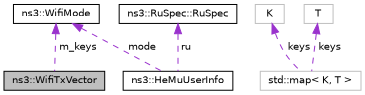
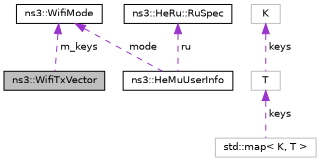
node "ns3::RuSpec::RuSpec": label "ns3::RuSpec::RuSpec" -> "ns3::HeRu::RuSpec"
edge "std::map< K, T >" -> "K": now "T" -> "K"
